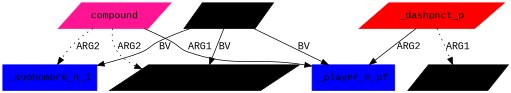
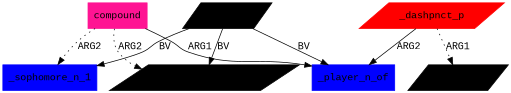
node "compound": shape parallelogram -> box
